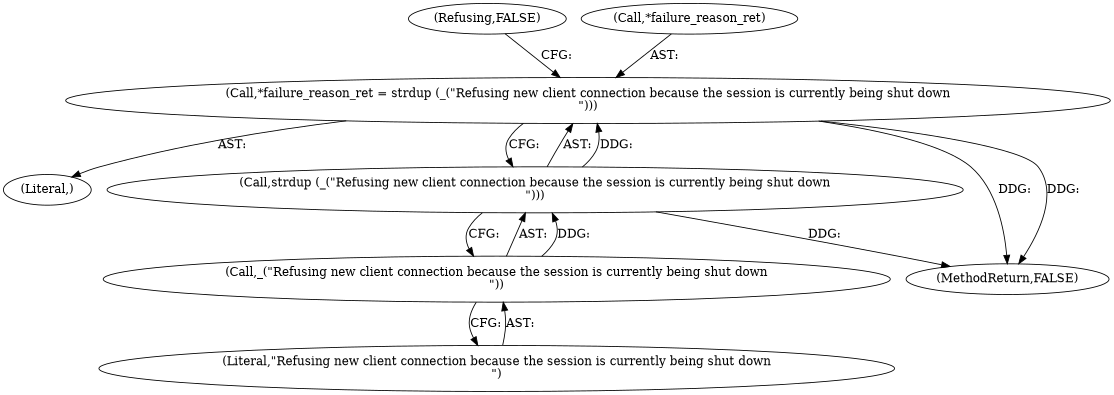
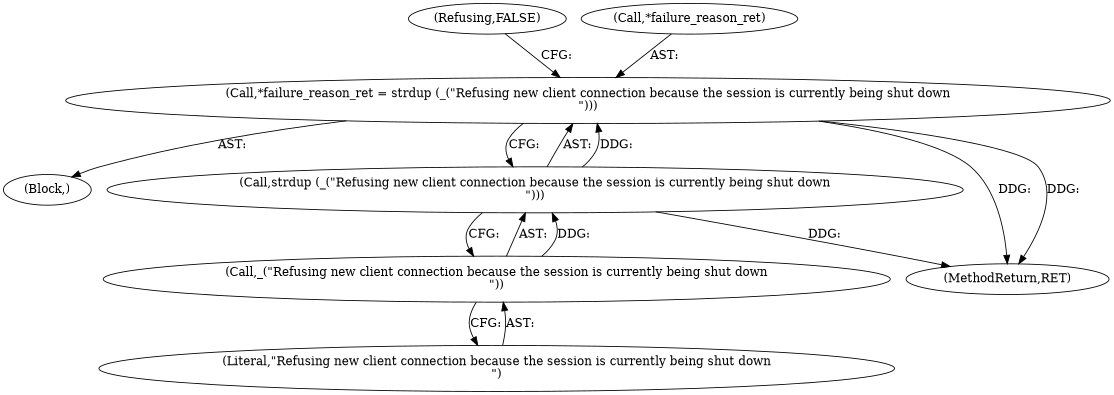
node "(Literal,)": label "(Literal,)" -> "(Block,)"
node "(MethodReturn,FALSE)": label "(MethodReturn,FALSE)" -> "(MethodReturn,RET)"
